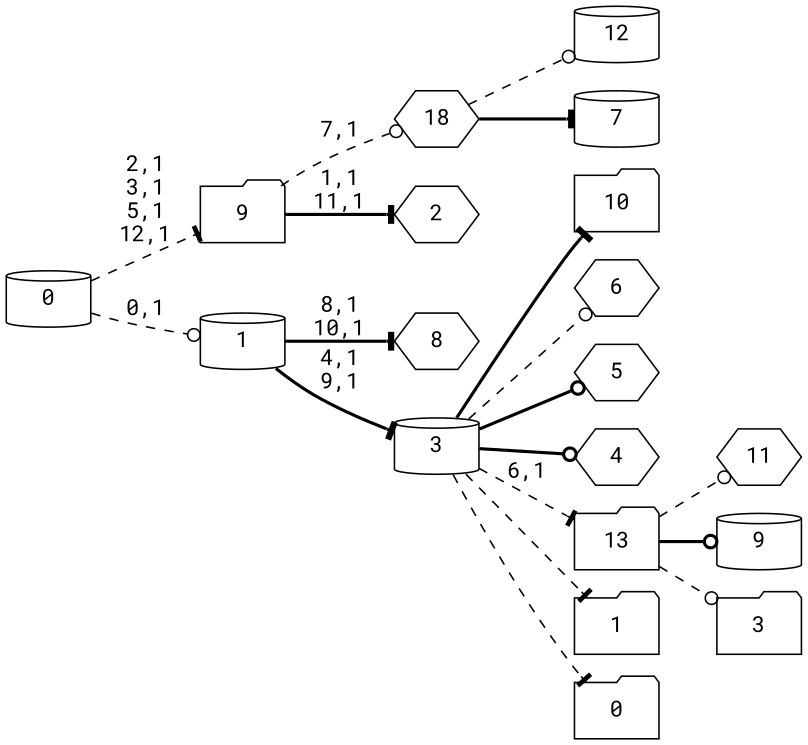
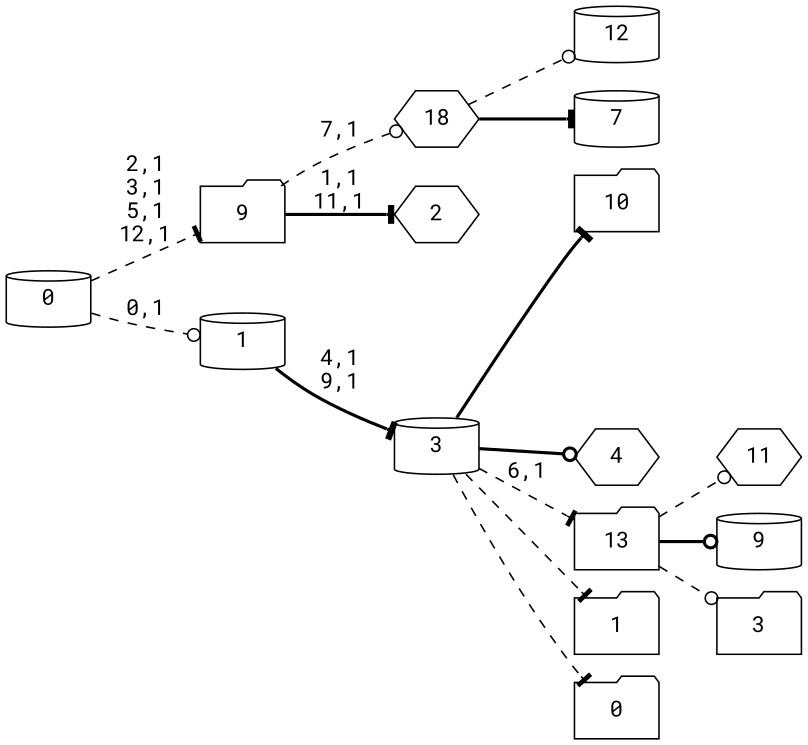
node "6": removed
node "8": removed
node "5": removed
